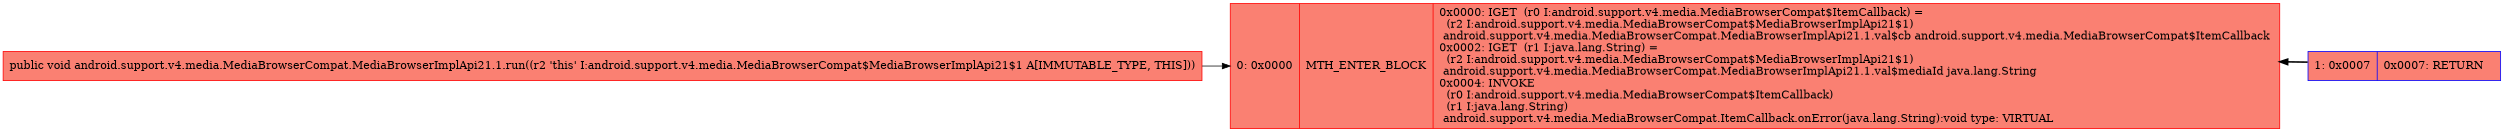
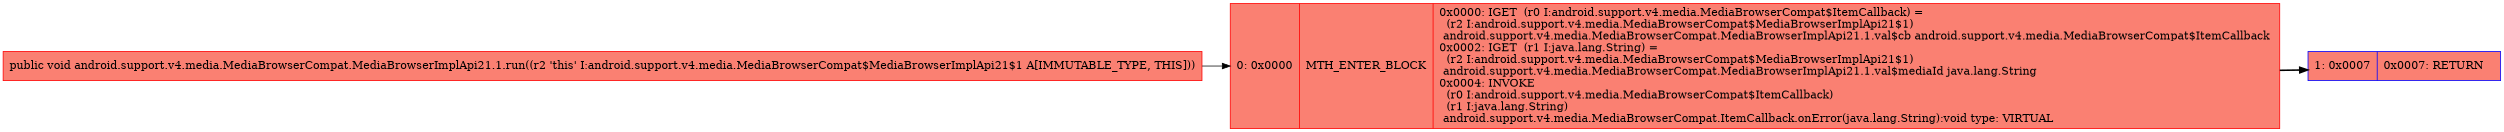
edge "1: 0x0007" -> "0: 0x0000": reversed
